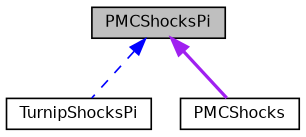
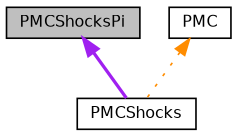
node "PMC": added
node "TurnipShocksPi": removed
